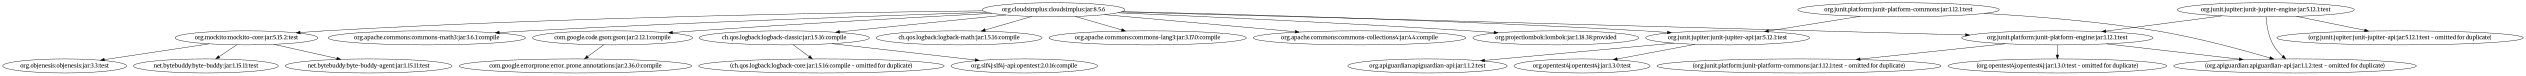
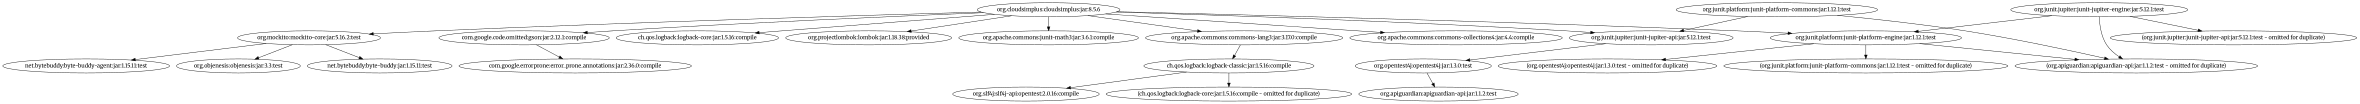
edge "org.cloudsimplus:cloudsimplus:jar:8.5.6" -> "ch.qos.logback:logback-classic:jar:1.5.16:compile": now "org.apache.commons:commons-lang3:jar:3.17.0:compile" -> "ch.qos.logback:logback-classic:jar:1.5.16:compile"
node "org.mockito:mockito-core:jar:5.15.2:test": label "org.mockito:mockito-core:jar:5.15.2:test" -> "org.mockito:mockito-core:jar:5.16.2:test"
node "org.apache.commons:commons-math3:jar:3.6.1:compile": label "org.apache.commons:commons-math3:jar:3.6.1:compile" -> "org.apache.commons:junit-math3:jar:3.6.1:compile"
node "com.google.code.gson:gson:jar:2.12.1:compile": label "com.google.code.gson:gson:jar:2.12.1:compile" -> "com.google.code.omitted:gson:jar:2.12.1:compile"
node "ch.qos.logback:logback-math:jar:1.5.16:compile": label "ch.qos.logback:logback-math:jar:1.5.16:compile" -> "ch.qos.logback:logback-core:jar:1.5.16:compile"
edge "org.junit.jupiter:junit-jupiter-api:jar:5.12.1:test" -> "org.apiguardian:apiguardian-api:jar:1.1.2:test": now "org.opentest4j:opentest4j:jar:1.3.0:test" -> "org.apiguardian:apiguardian-api:jar:1.1.2:test"
